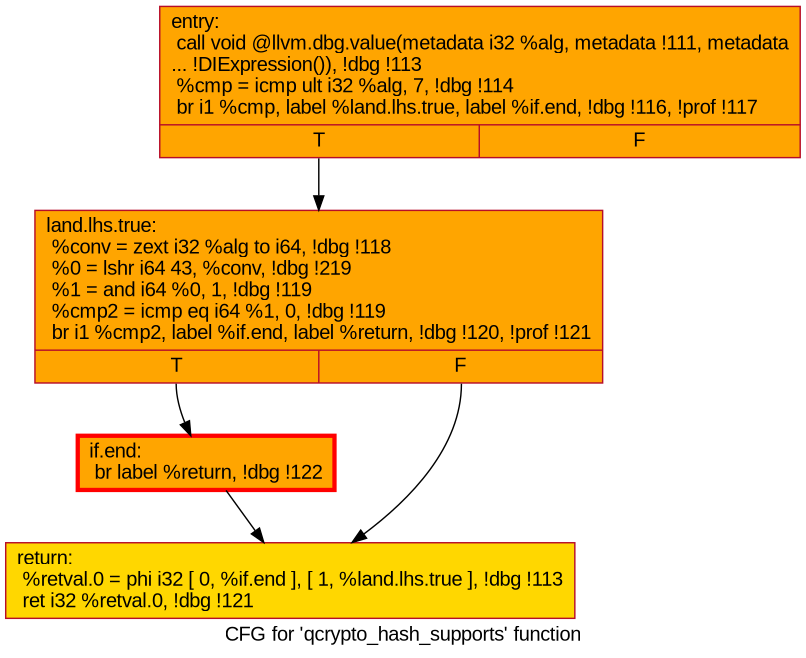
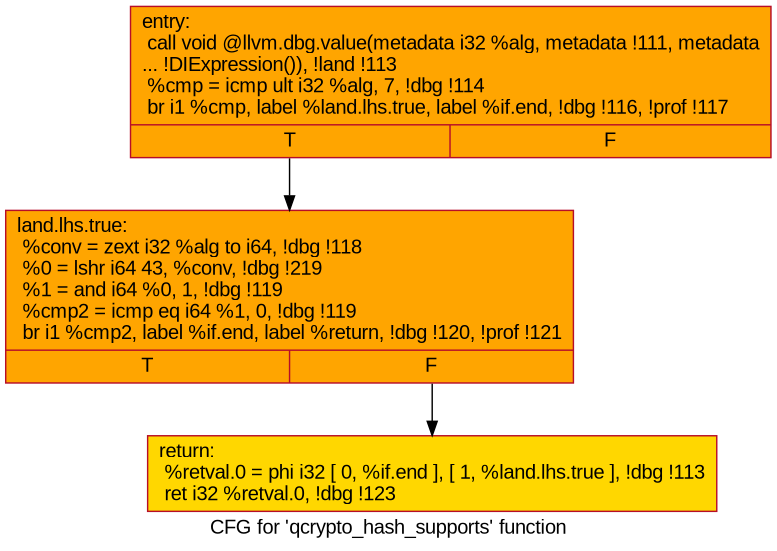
node "entry:": text "... !DIExpression()), !dbg !113" -> "... !DIExpression()), !land !113"
node "if.end:": removed
node "return:": text "ret i32 %retval.0, !dbg !121" -> "ret i32 %retval.0, !dbg !123"
